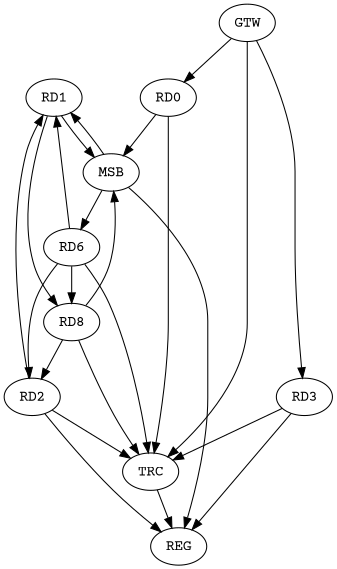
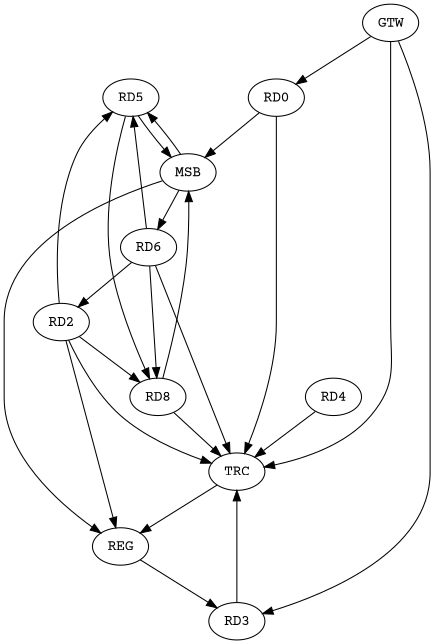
node "RD1": label "RD1" -> "RD5"
edge "RD8" -> "RD2": reversed
node "RD4": added
edge "RD3" -> "REG": reversed
